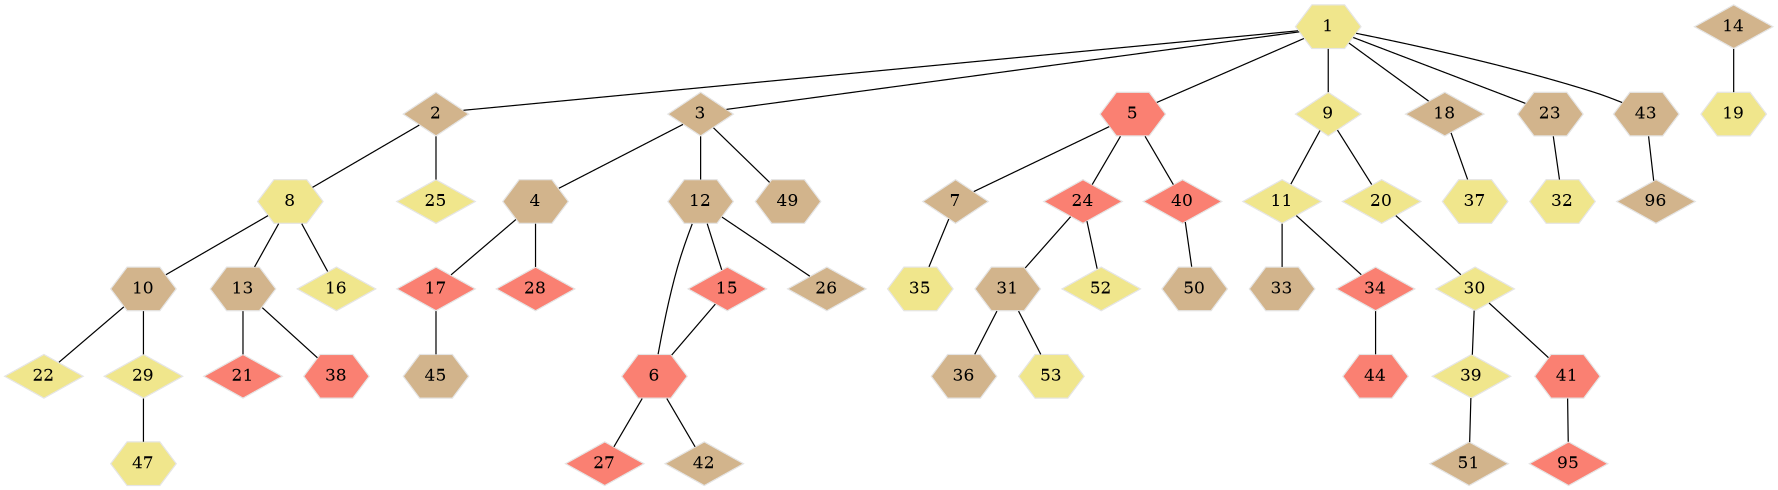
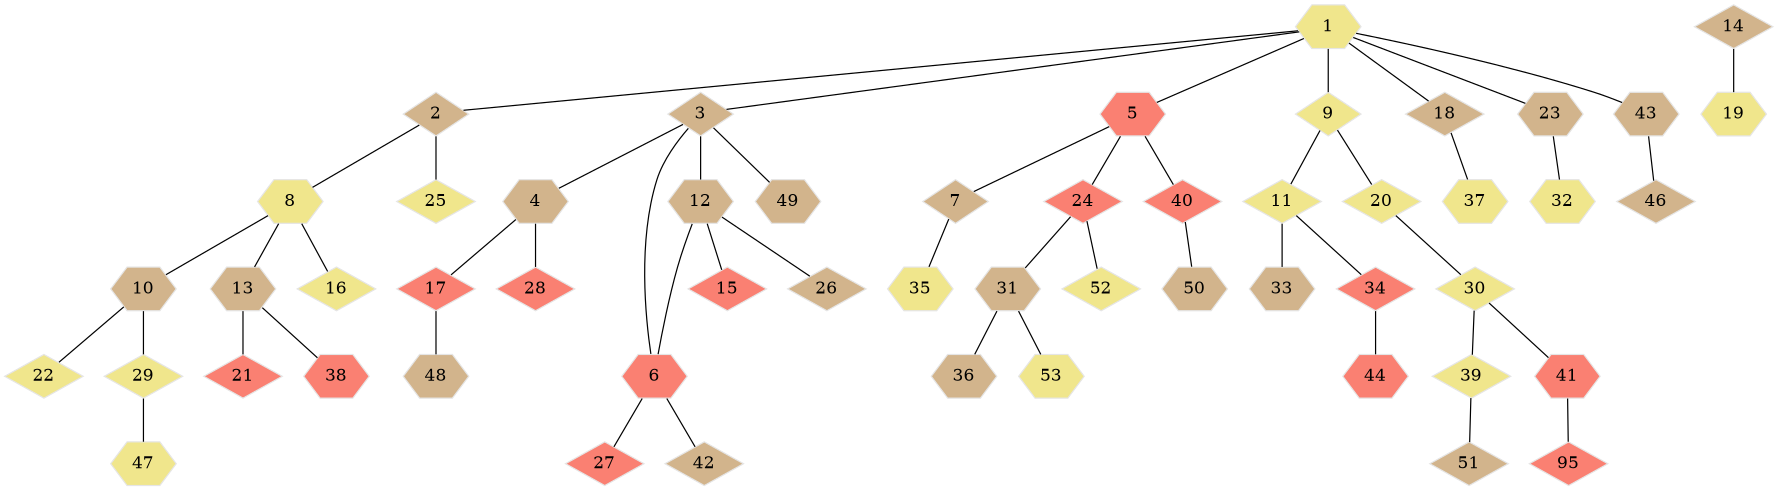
node "96": label "96" -> "46"
edge "15" -- "6": now "3" -- "6"
node "45": label "45" -> "48"
